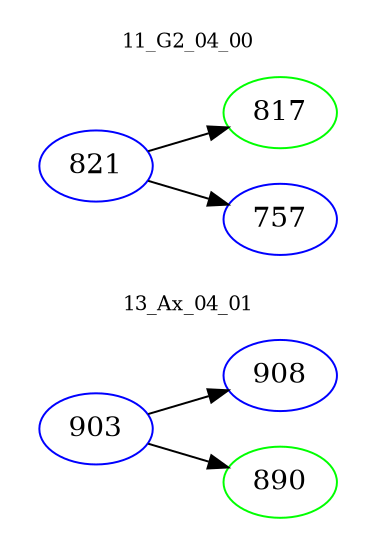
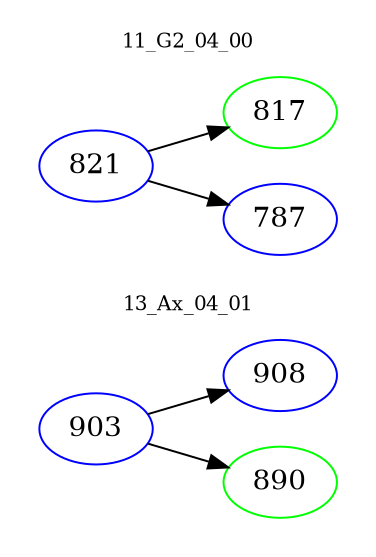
node "757": label "757" -> "787"
